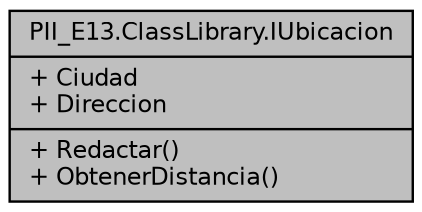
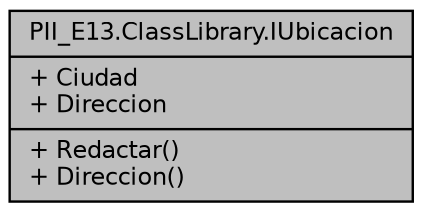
node "PII_E13.ClassLibrary.IUbicacion": text "+ ObtenerDistancia()" -> "+ Direccion()"
